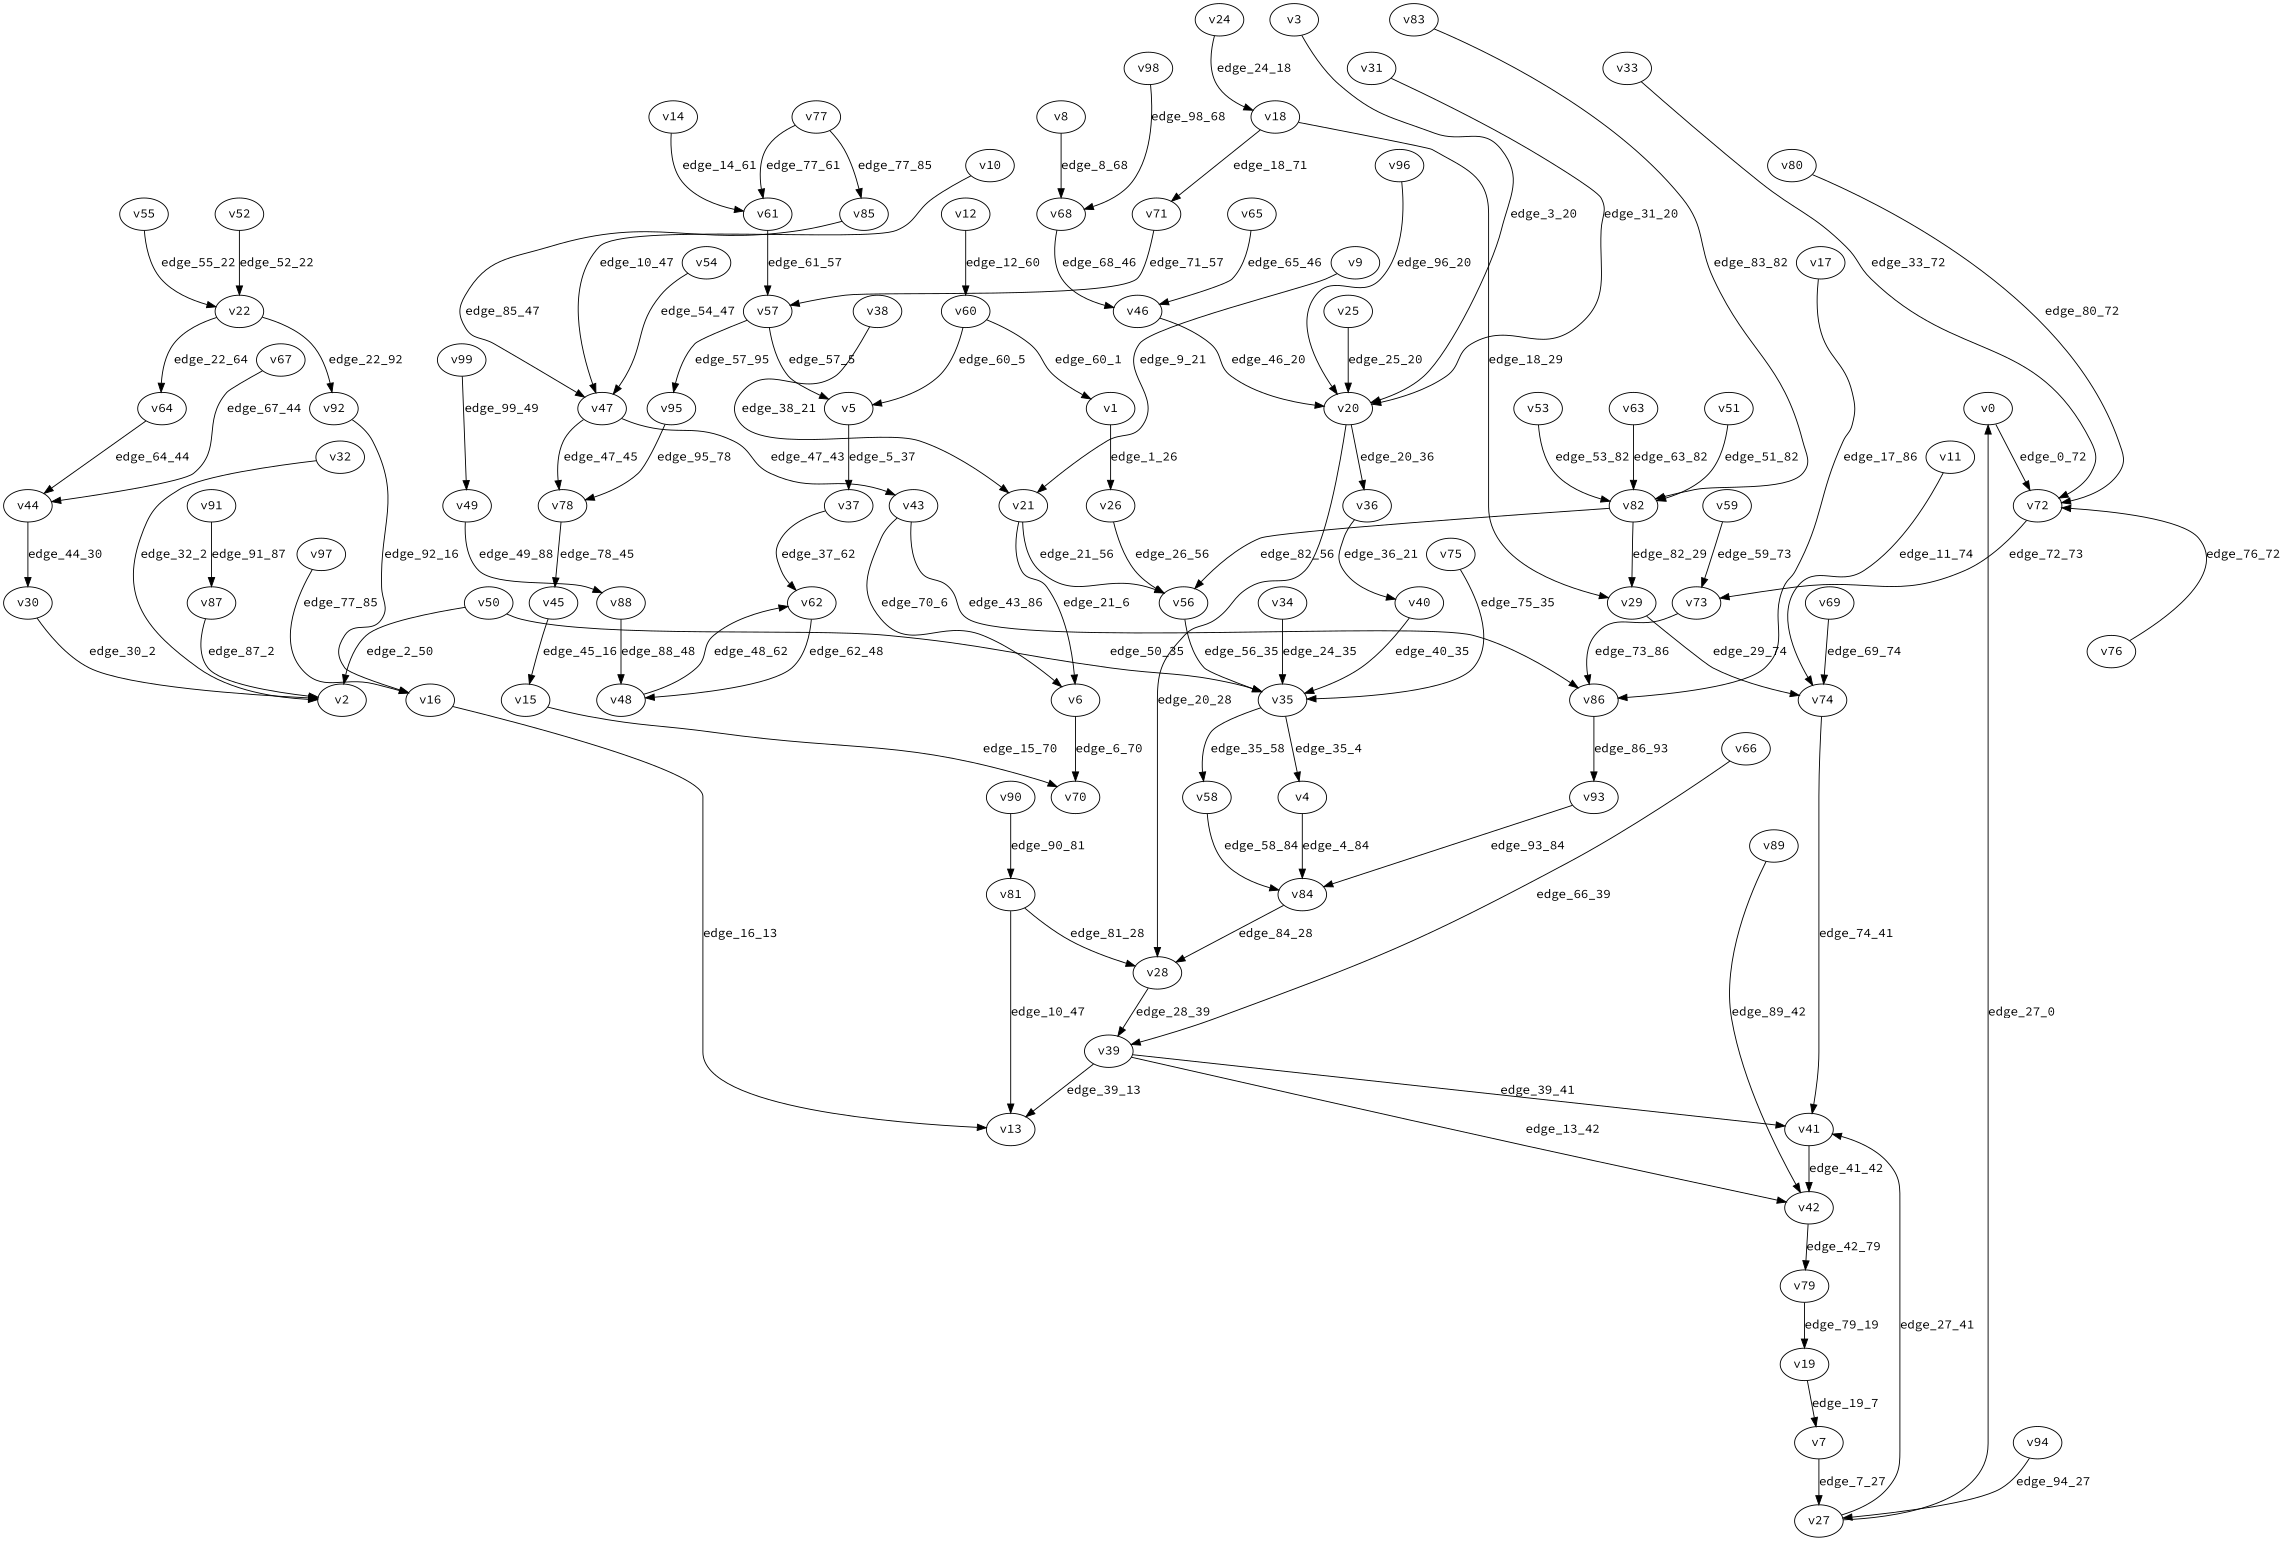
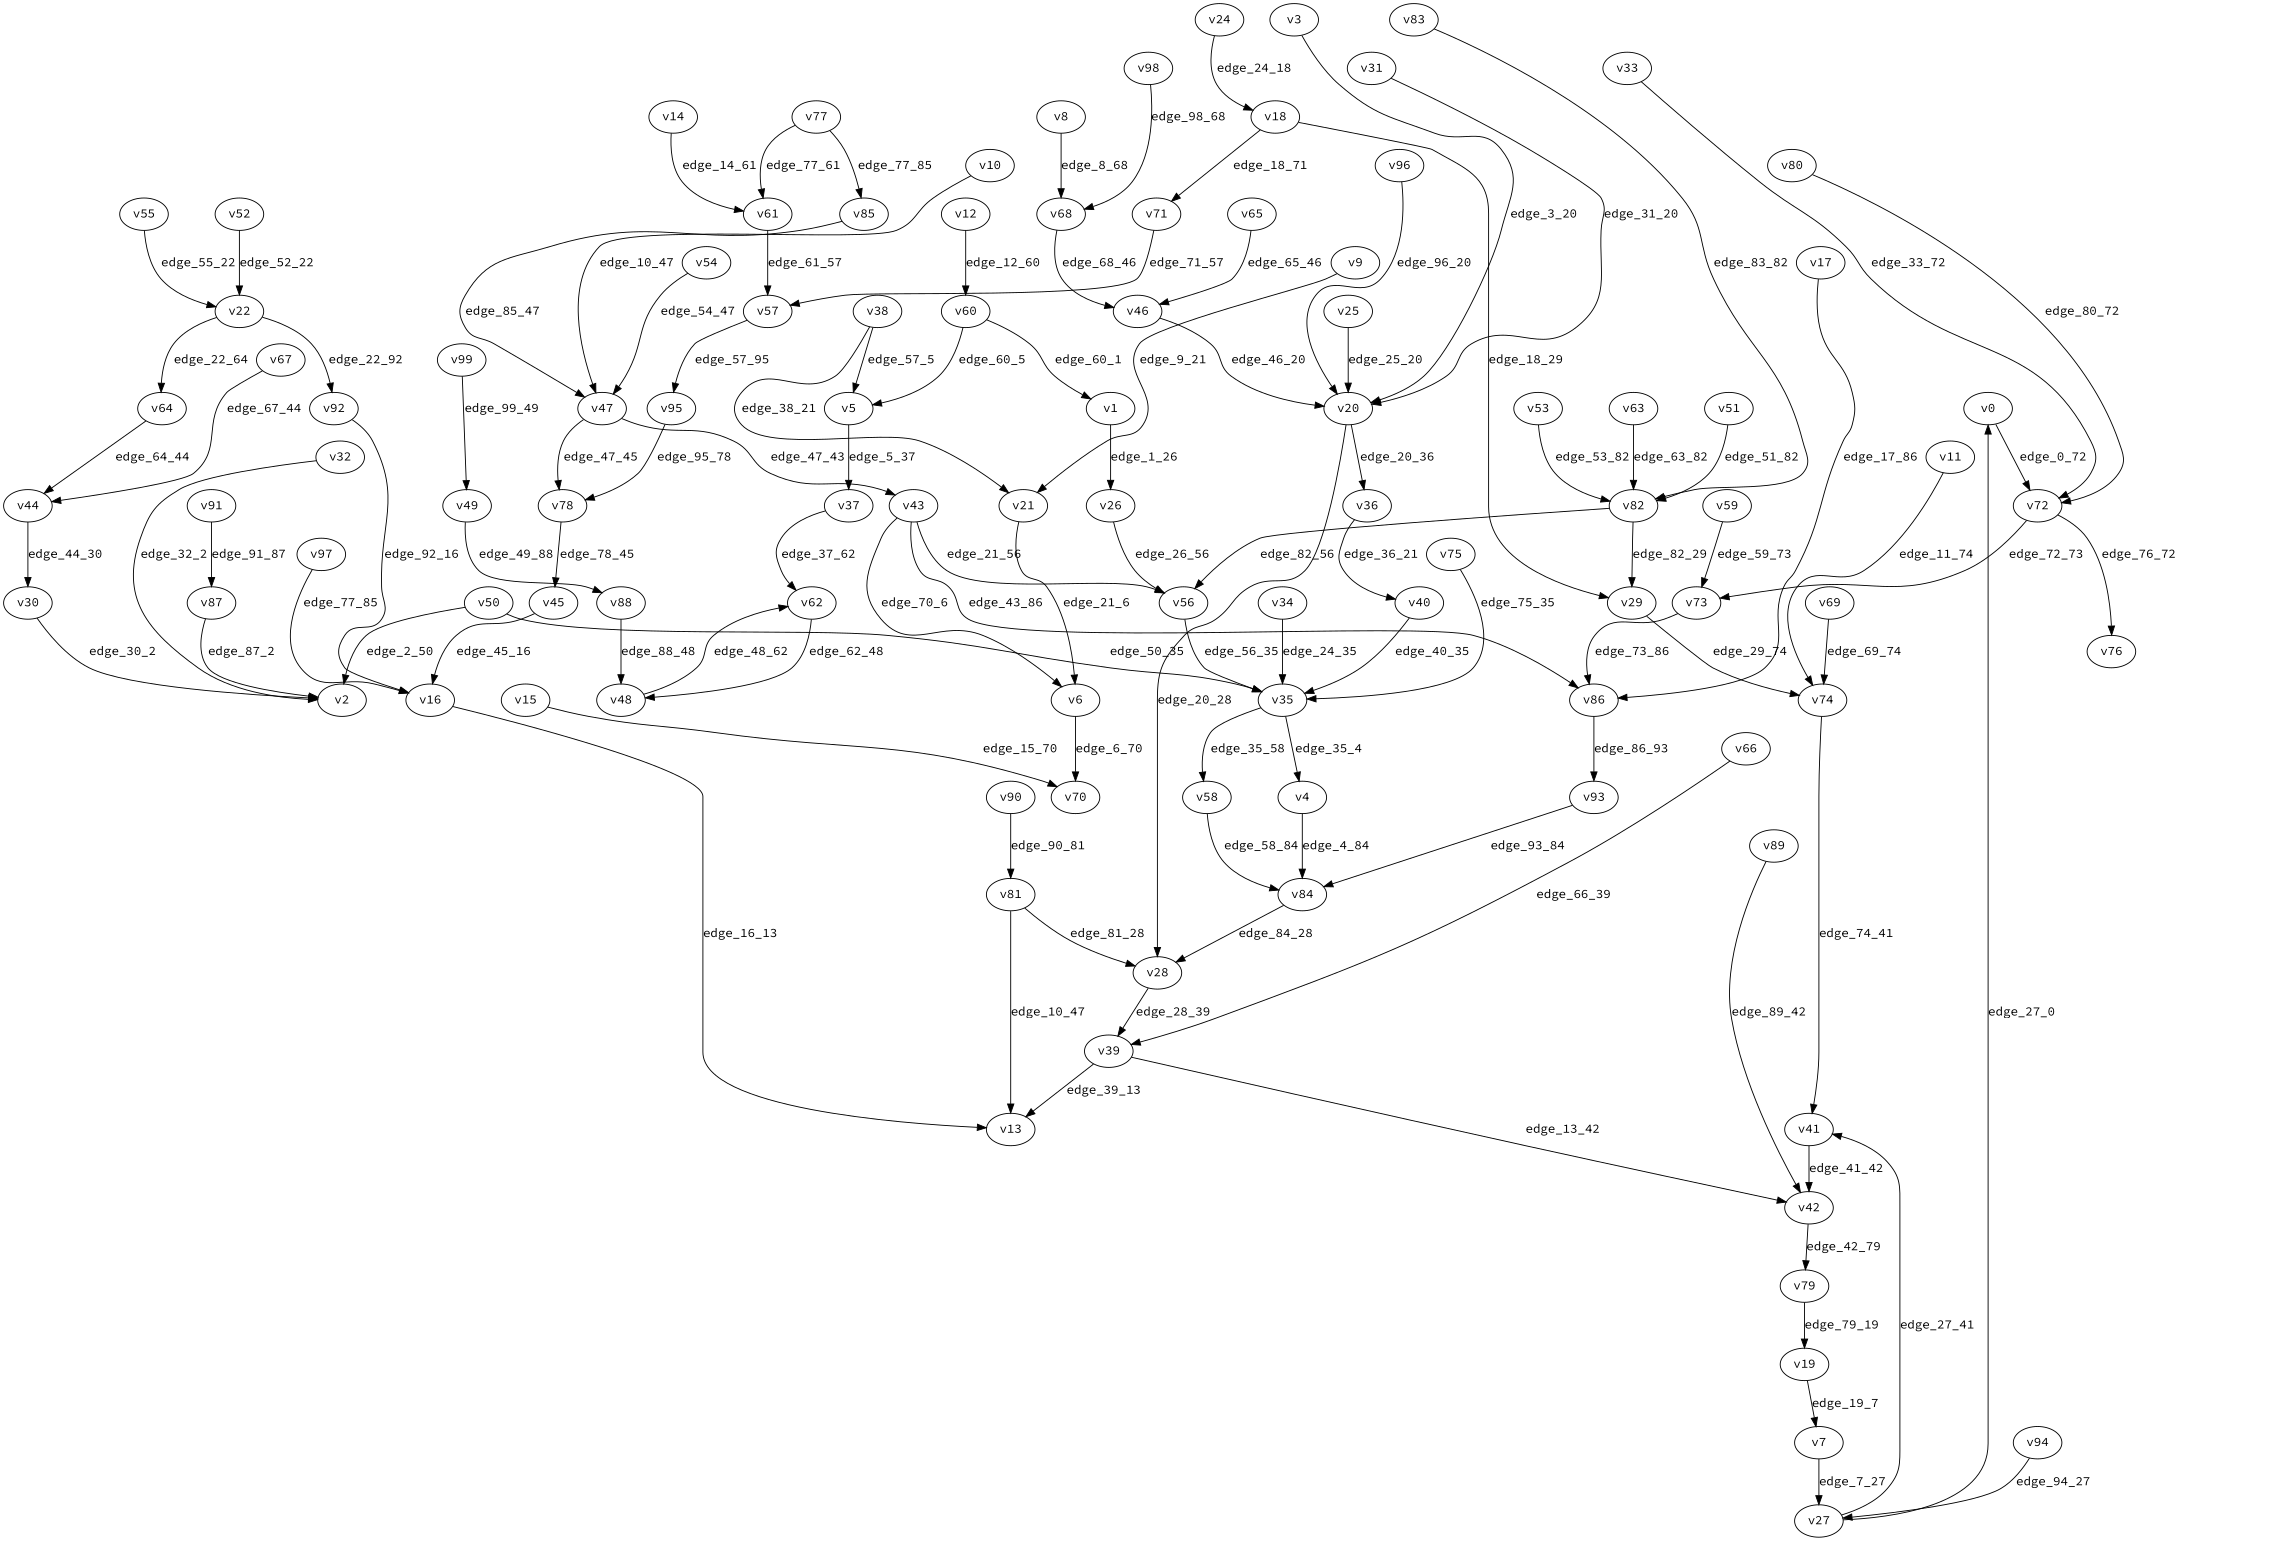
edge "v57" -> "v5": now "v38" -> "v5"
edge "v76" -> "v72": reversed
edge "v21" -> "v56": now "v43" -> "v56"
edge "v45" -> "v15": now "v45" -> "v16"
edge "v39" -> "v41": removed, label "edge_39_41"
